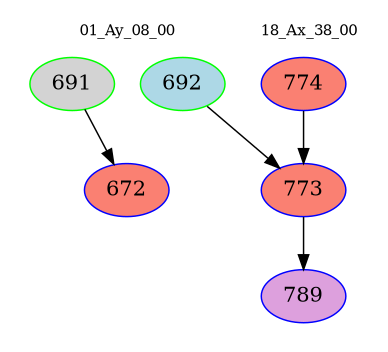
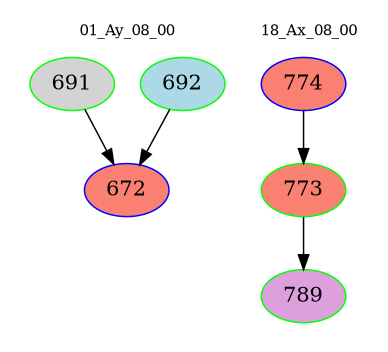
cluster "18_Ax_38_00": label "18_Ax_38_00" -> "18_Ax_08_00"
edge "692" -> "773": now "692" -> "672"
node "773": color blue -> green
node "789": color blue -> green
